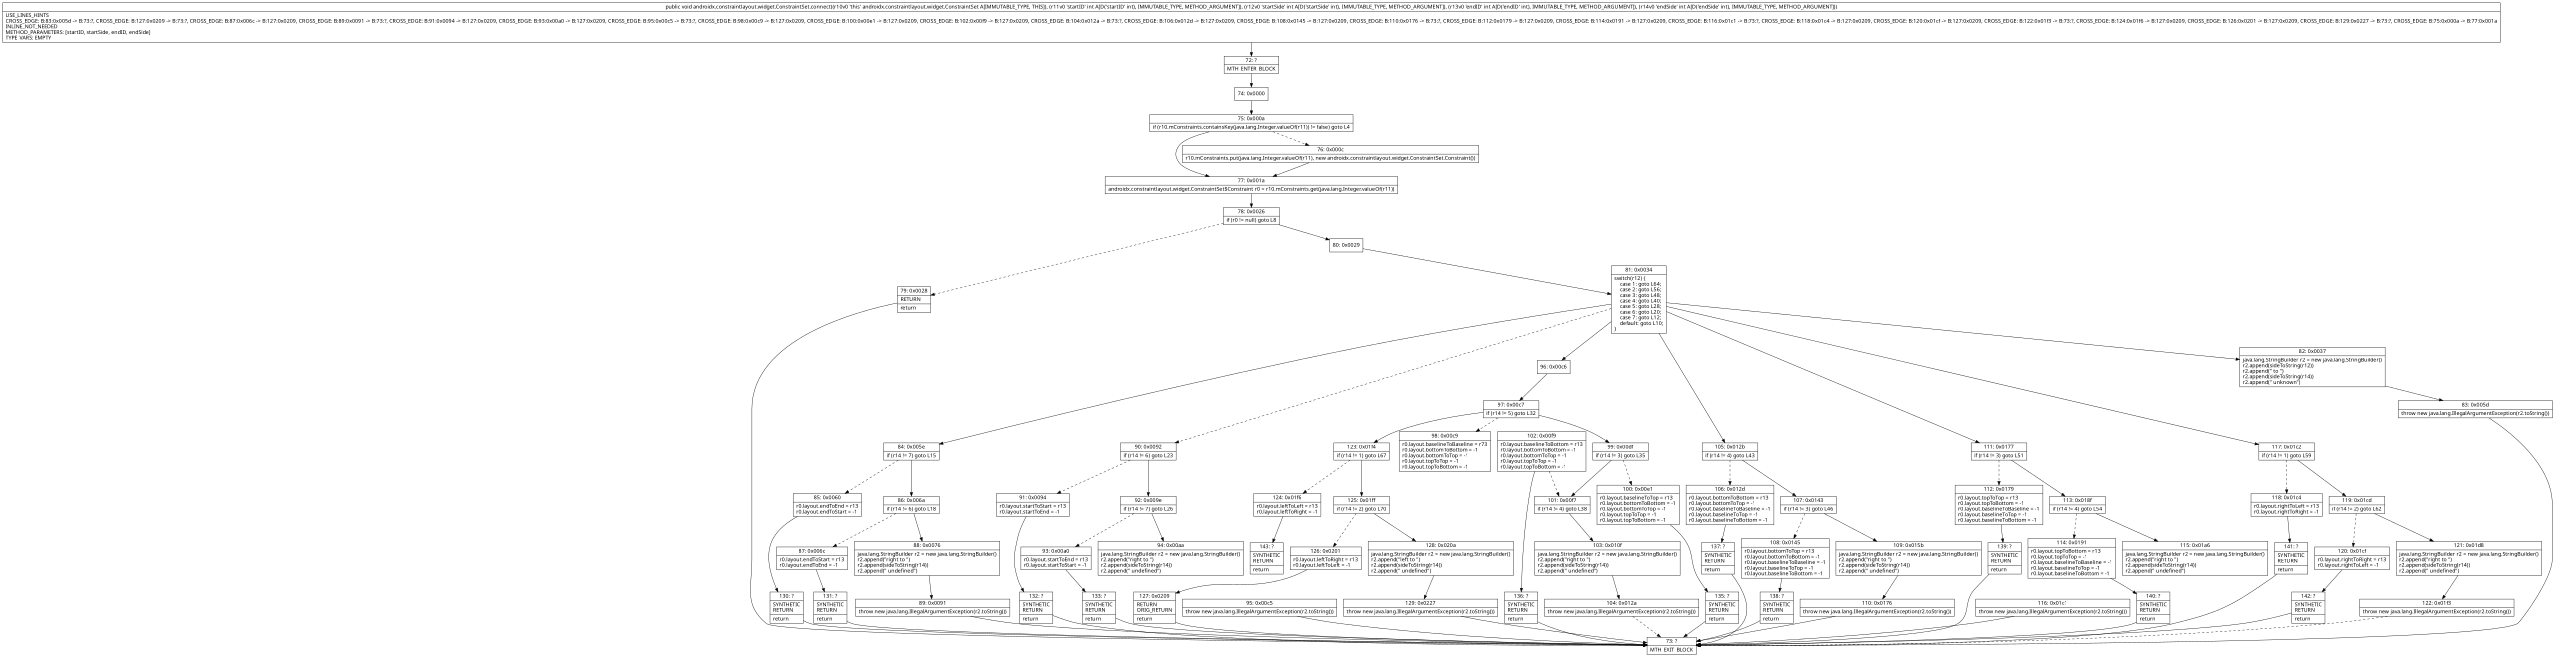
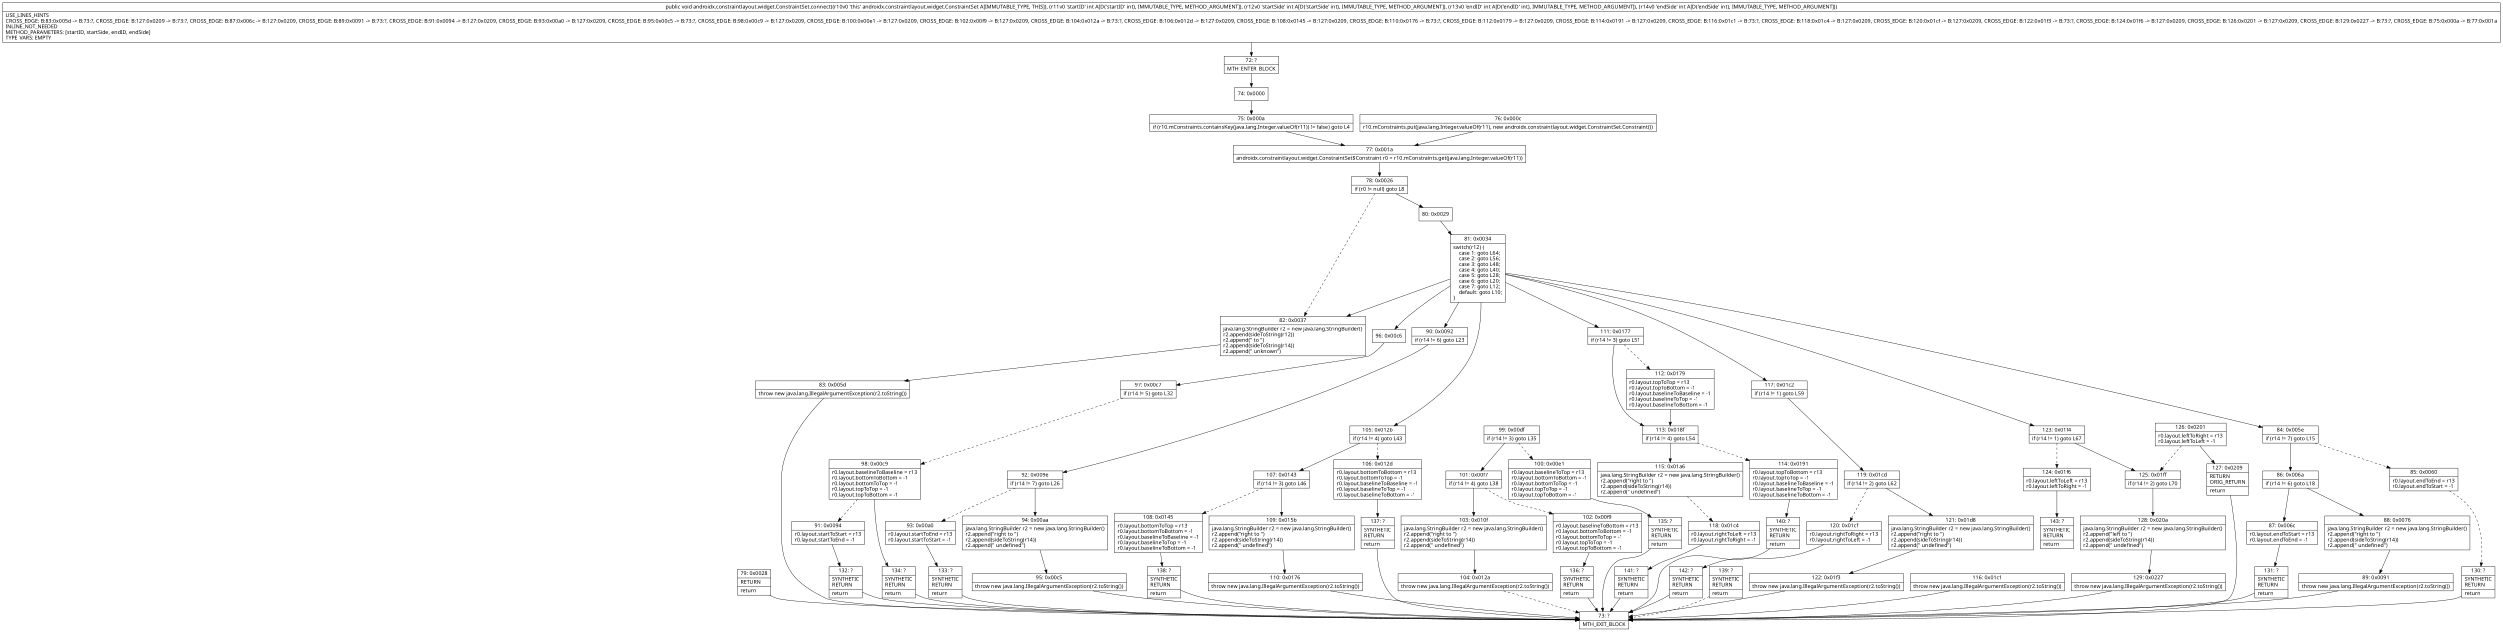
edge "75: 0x000a" -> "76: 0x000c": removed
edge "78: 0x0026" -> "79: 0x0028": now "78: 0x0026" -> "82: 0x0037"
edge "81: 0x0034" -> "90: 0x0092": style dashed -> solid
edge "97: 0x00c7" -> "123: 0x01f4": now "81: 0x0034" -> "123: 0x01f4"
edge "97: 0x00c7" -> "99: 0x00df": removed
node "98: 0x00c9": text "r0.layout.baselineToBaseline = r73" -> "r0.layout.baselineToBaseline = r13"
edge "117: 0x01c2" -> "118: 0x01c4": now "115: 0x01a6" -> "118: 0x01c4"
edge "90: 0x0092" -> "91: 0x0094": now "98: 0x00c9" -> "91: 0x0094"
edge "102: 0x00f9" -> "101: 0x00f7": reversed
edge "86: 0x006a" -> "87: 0x006c": style dashed -> solid
edge "125: 0x01ff" -> "126: 0x0201": reversed
edge "112: 0x0179" -> "139: ?": now "112: 0x0179" -> "113: 0x018f"
edge "85: 0x0060" -> "130: ?": style solid -> dashed
edge "94: 0x00aa" -> "95: 0x00c5": added
node "134: ?": added
edge "139: ?" -> "73: ?": style solid -> dashed
edge "122: 0x01f3" -> "73: ?": style dashed -> solid
